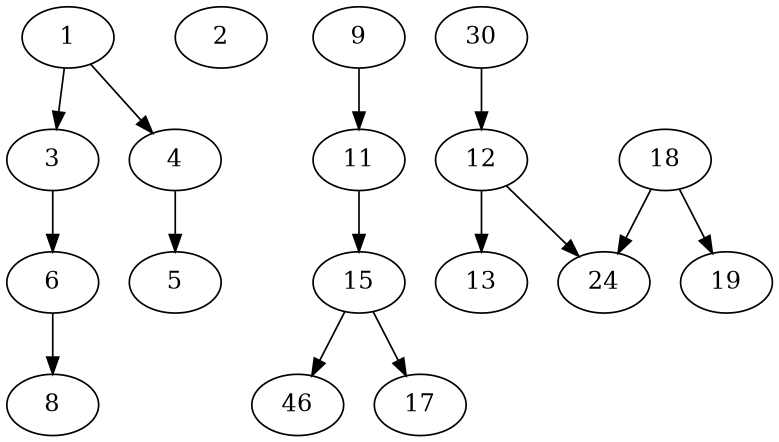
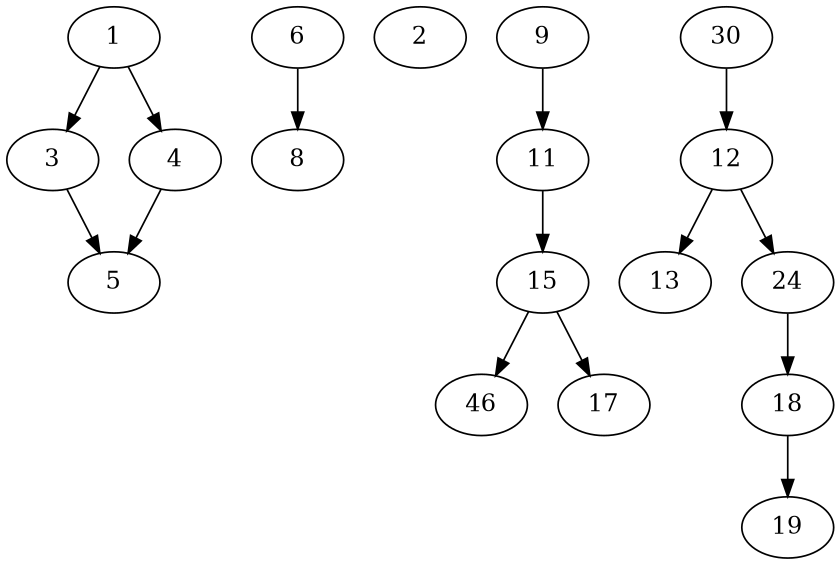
edge "3" -> "6": now "3" -> "5"
edge "18" -> "24": reversed
